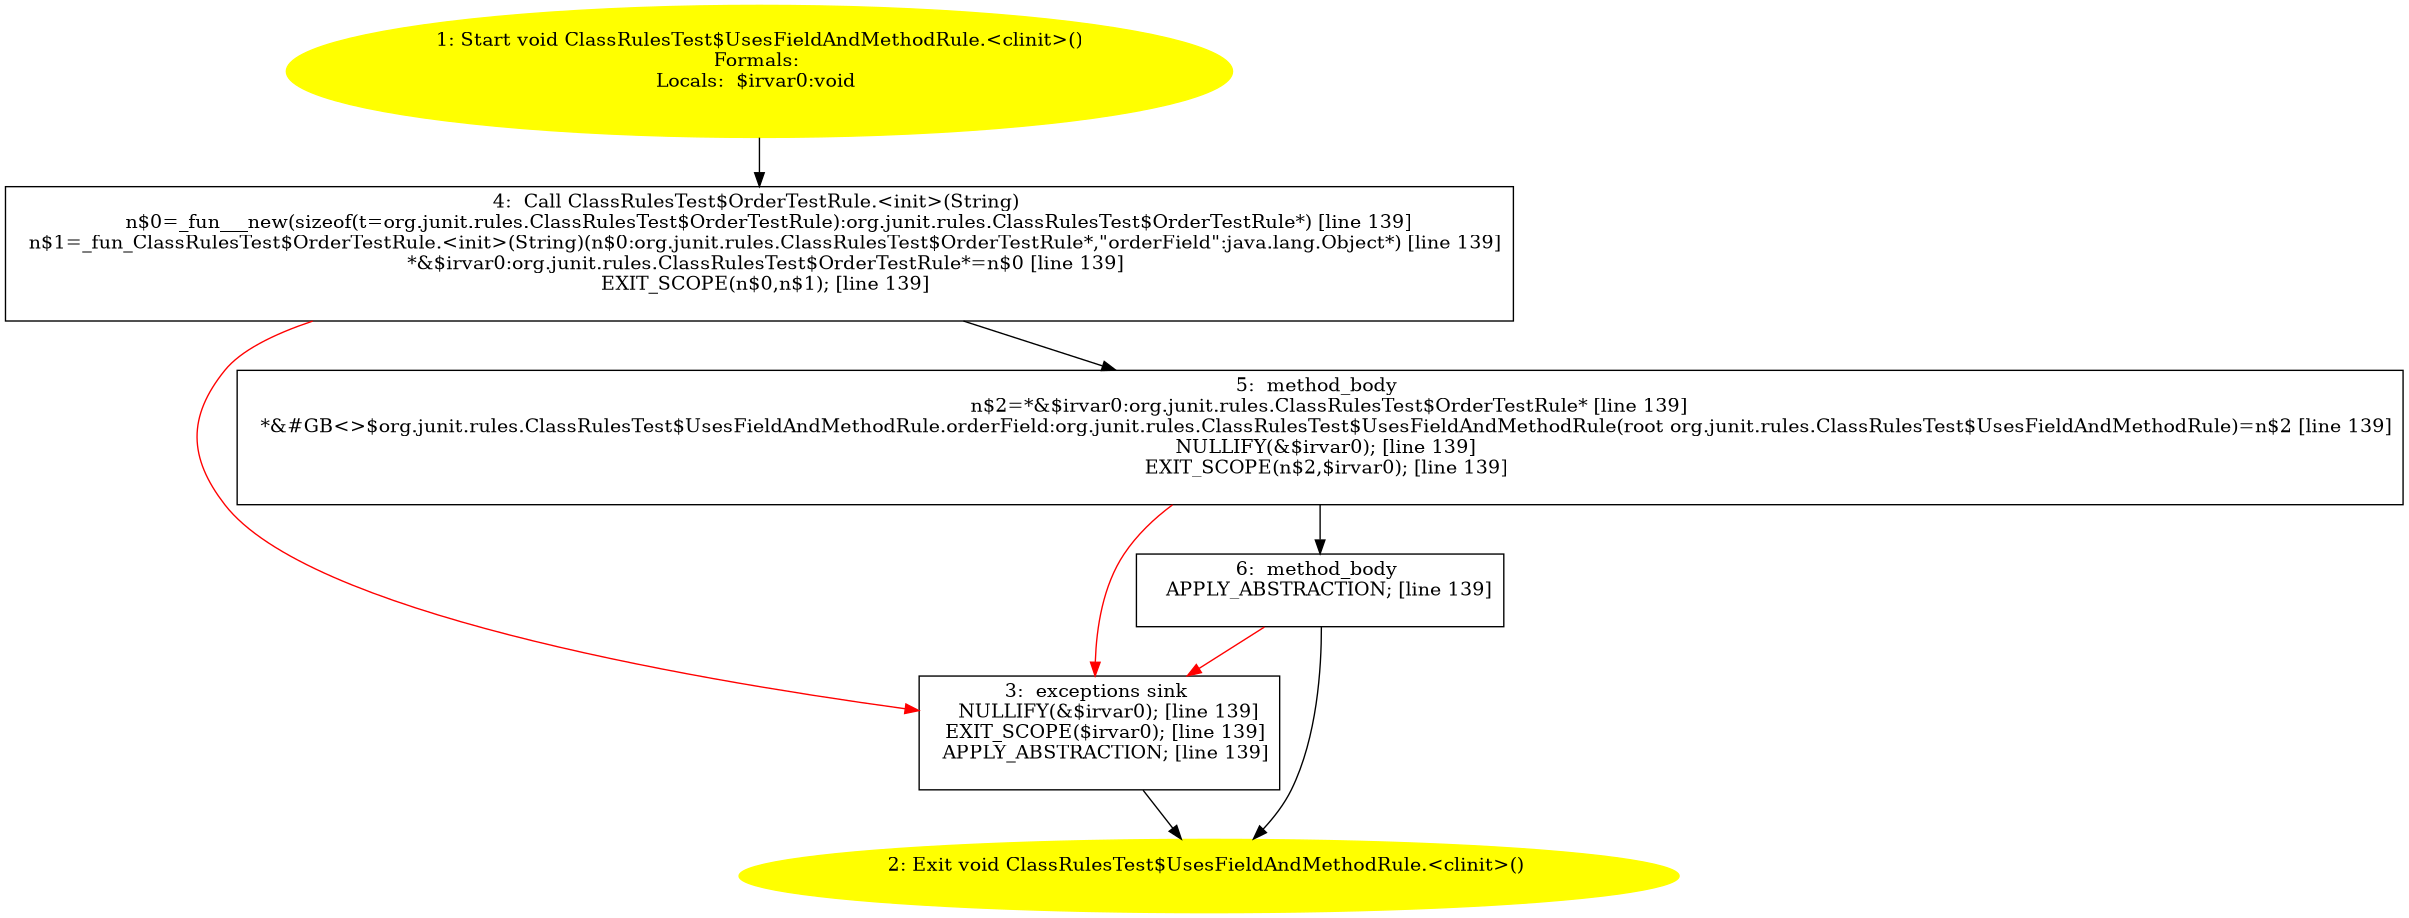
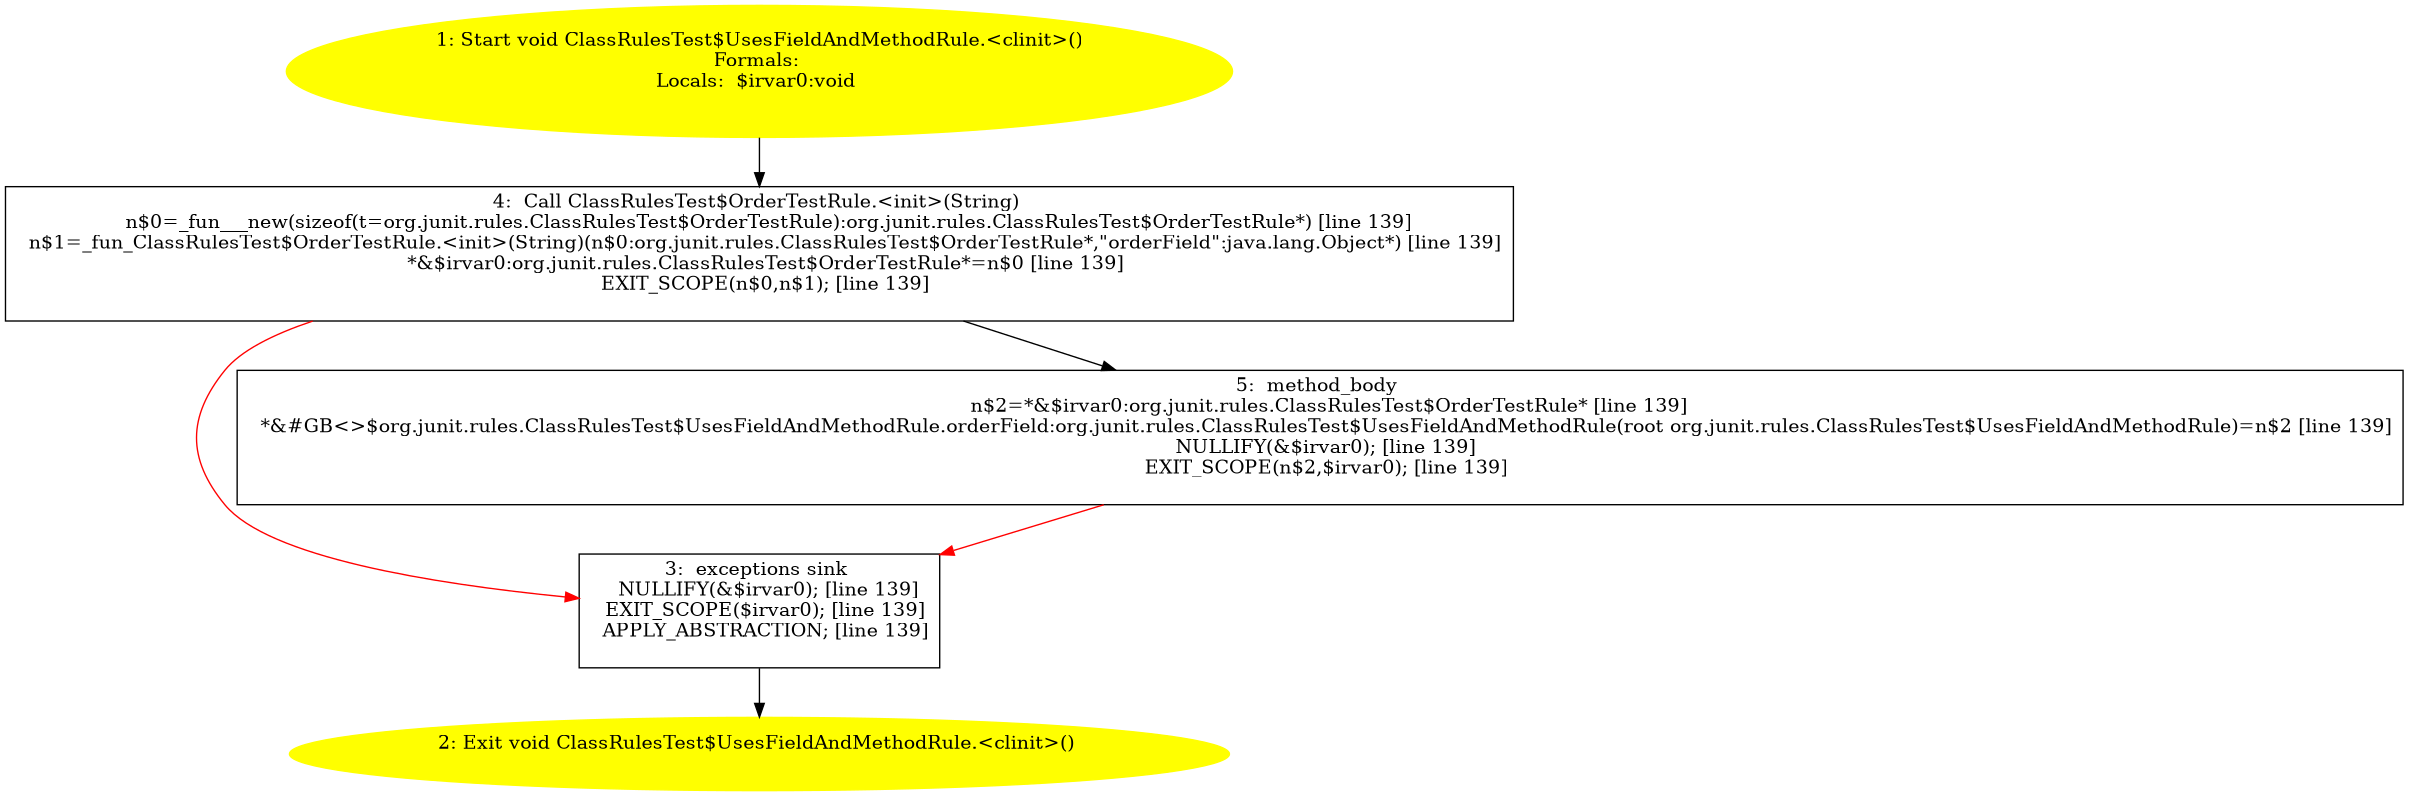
node "6:  method_body APPLY_ABSTRACTION; [line 139]": removed
